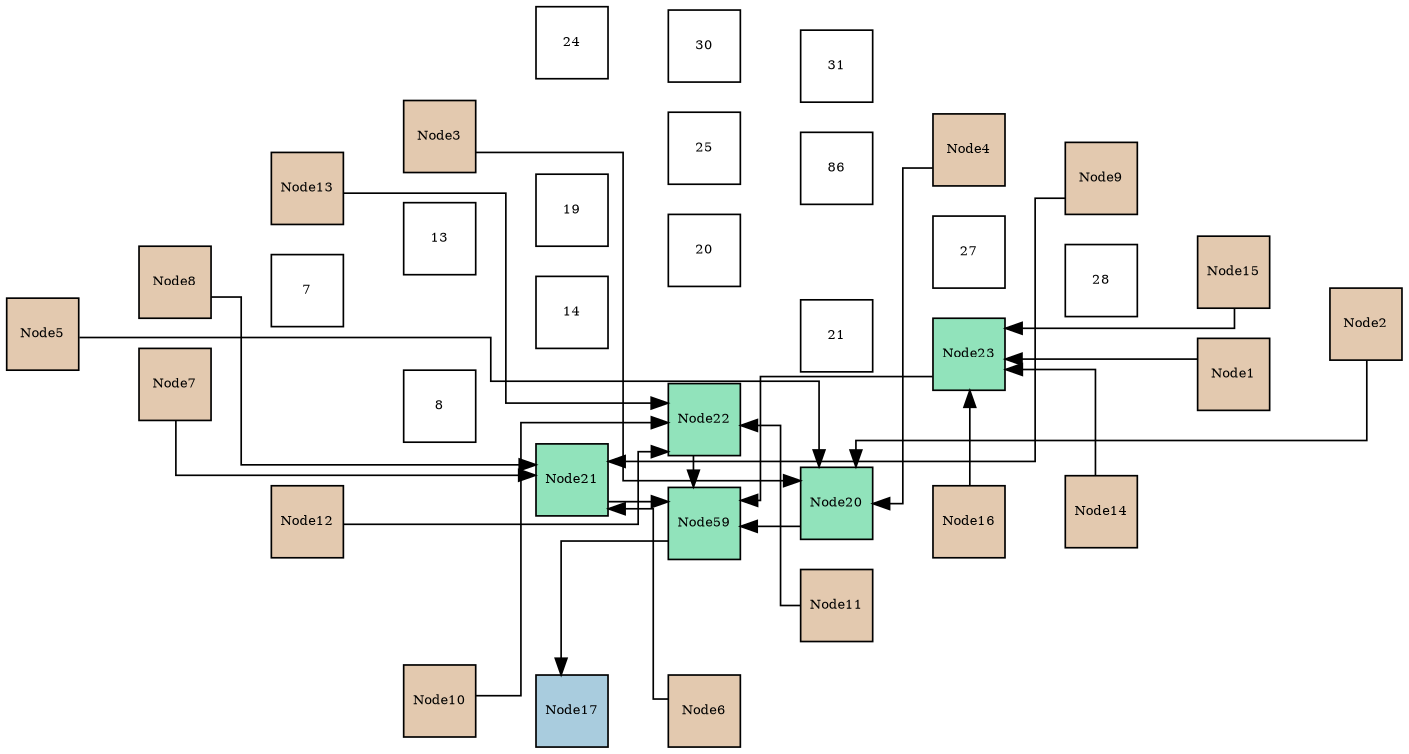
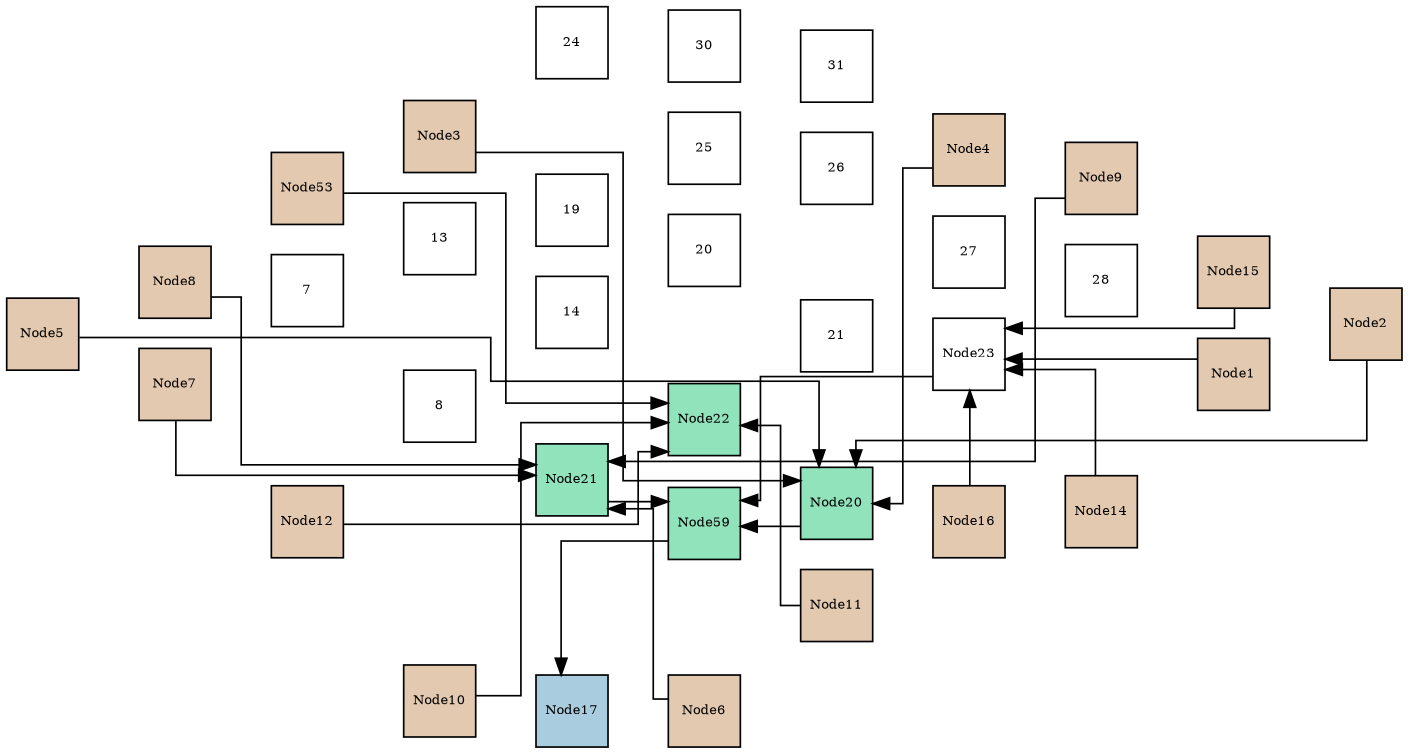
node "86": label "86" -> "26"
node "Node13": label "Node13" -> "Node53"
node "Node23": fillcolor #91e3bb -> #ffffff
edge "Node22" -> "Node59": removed
